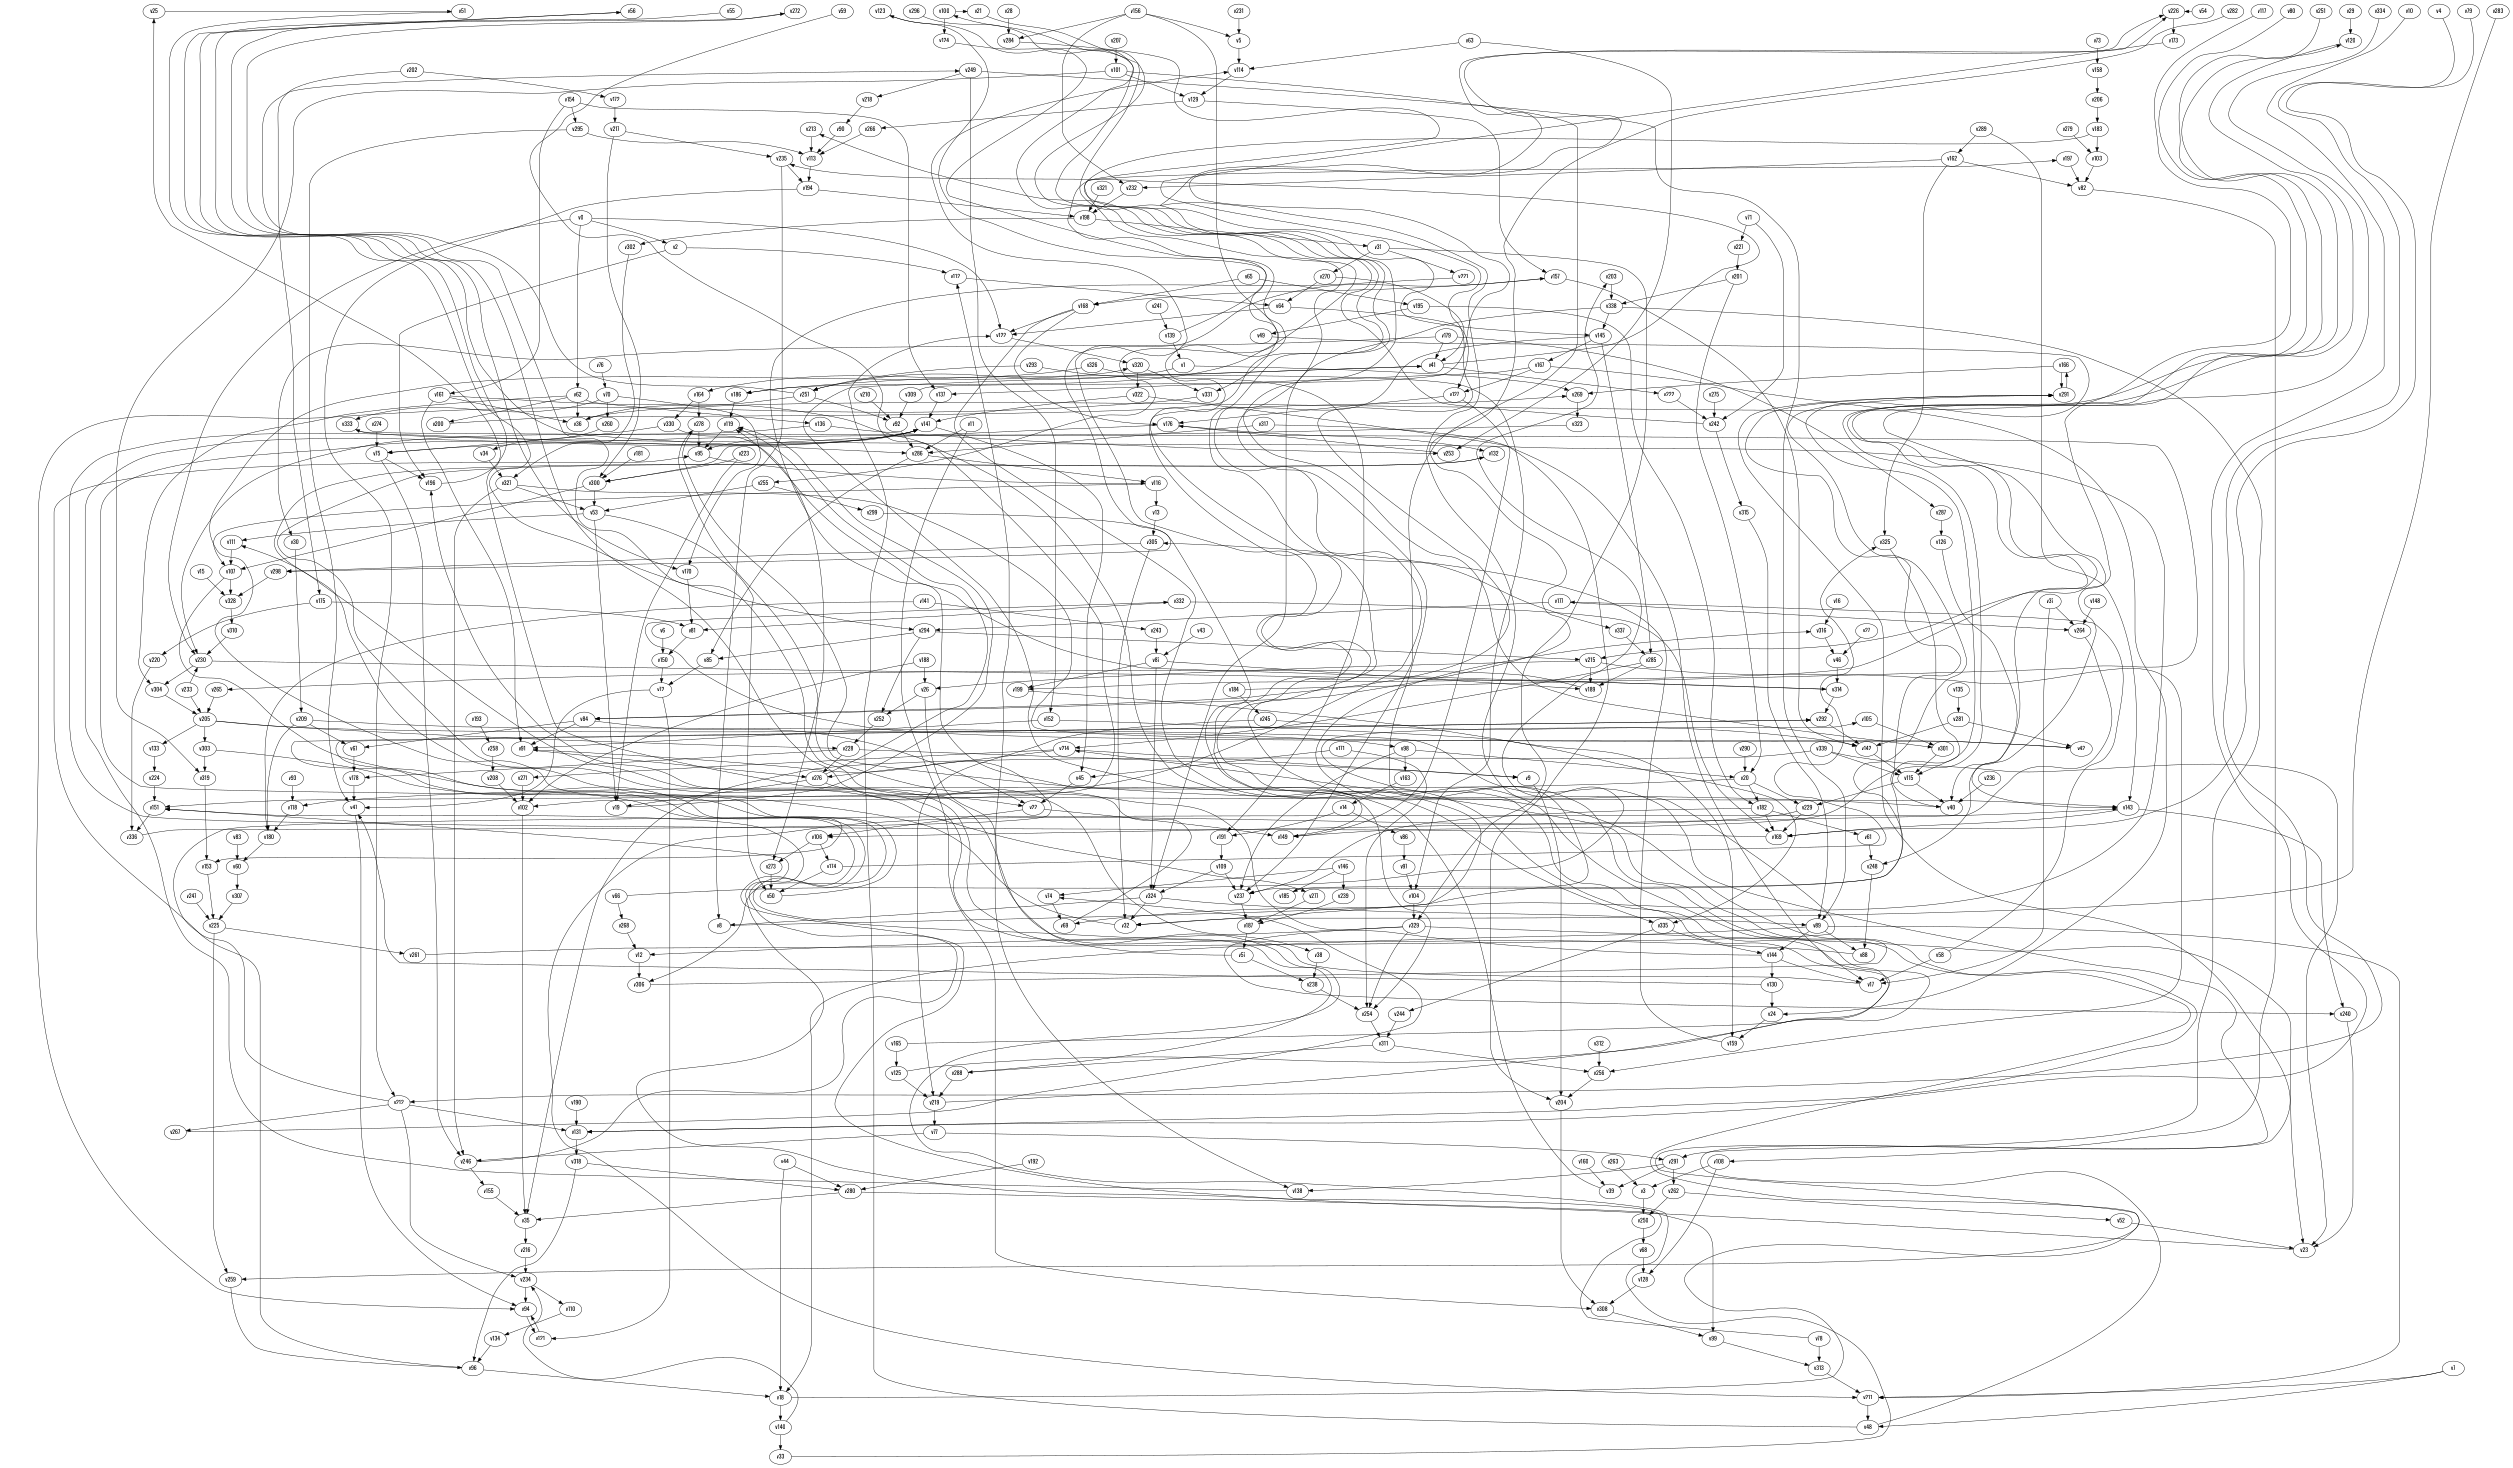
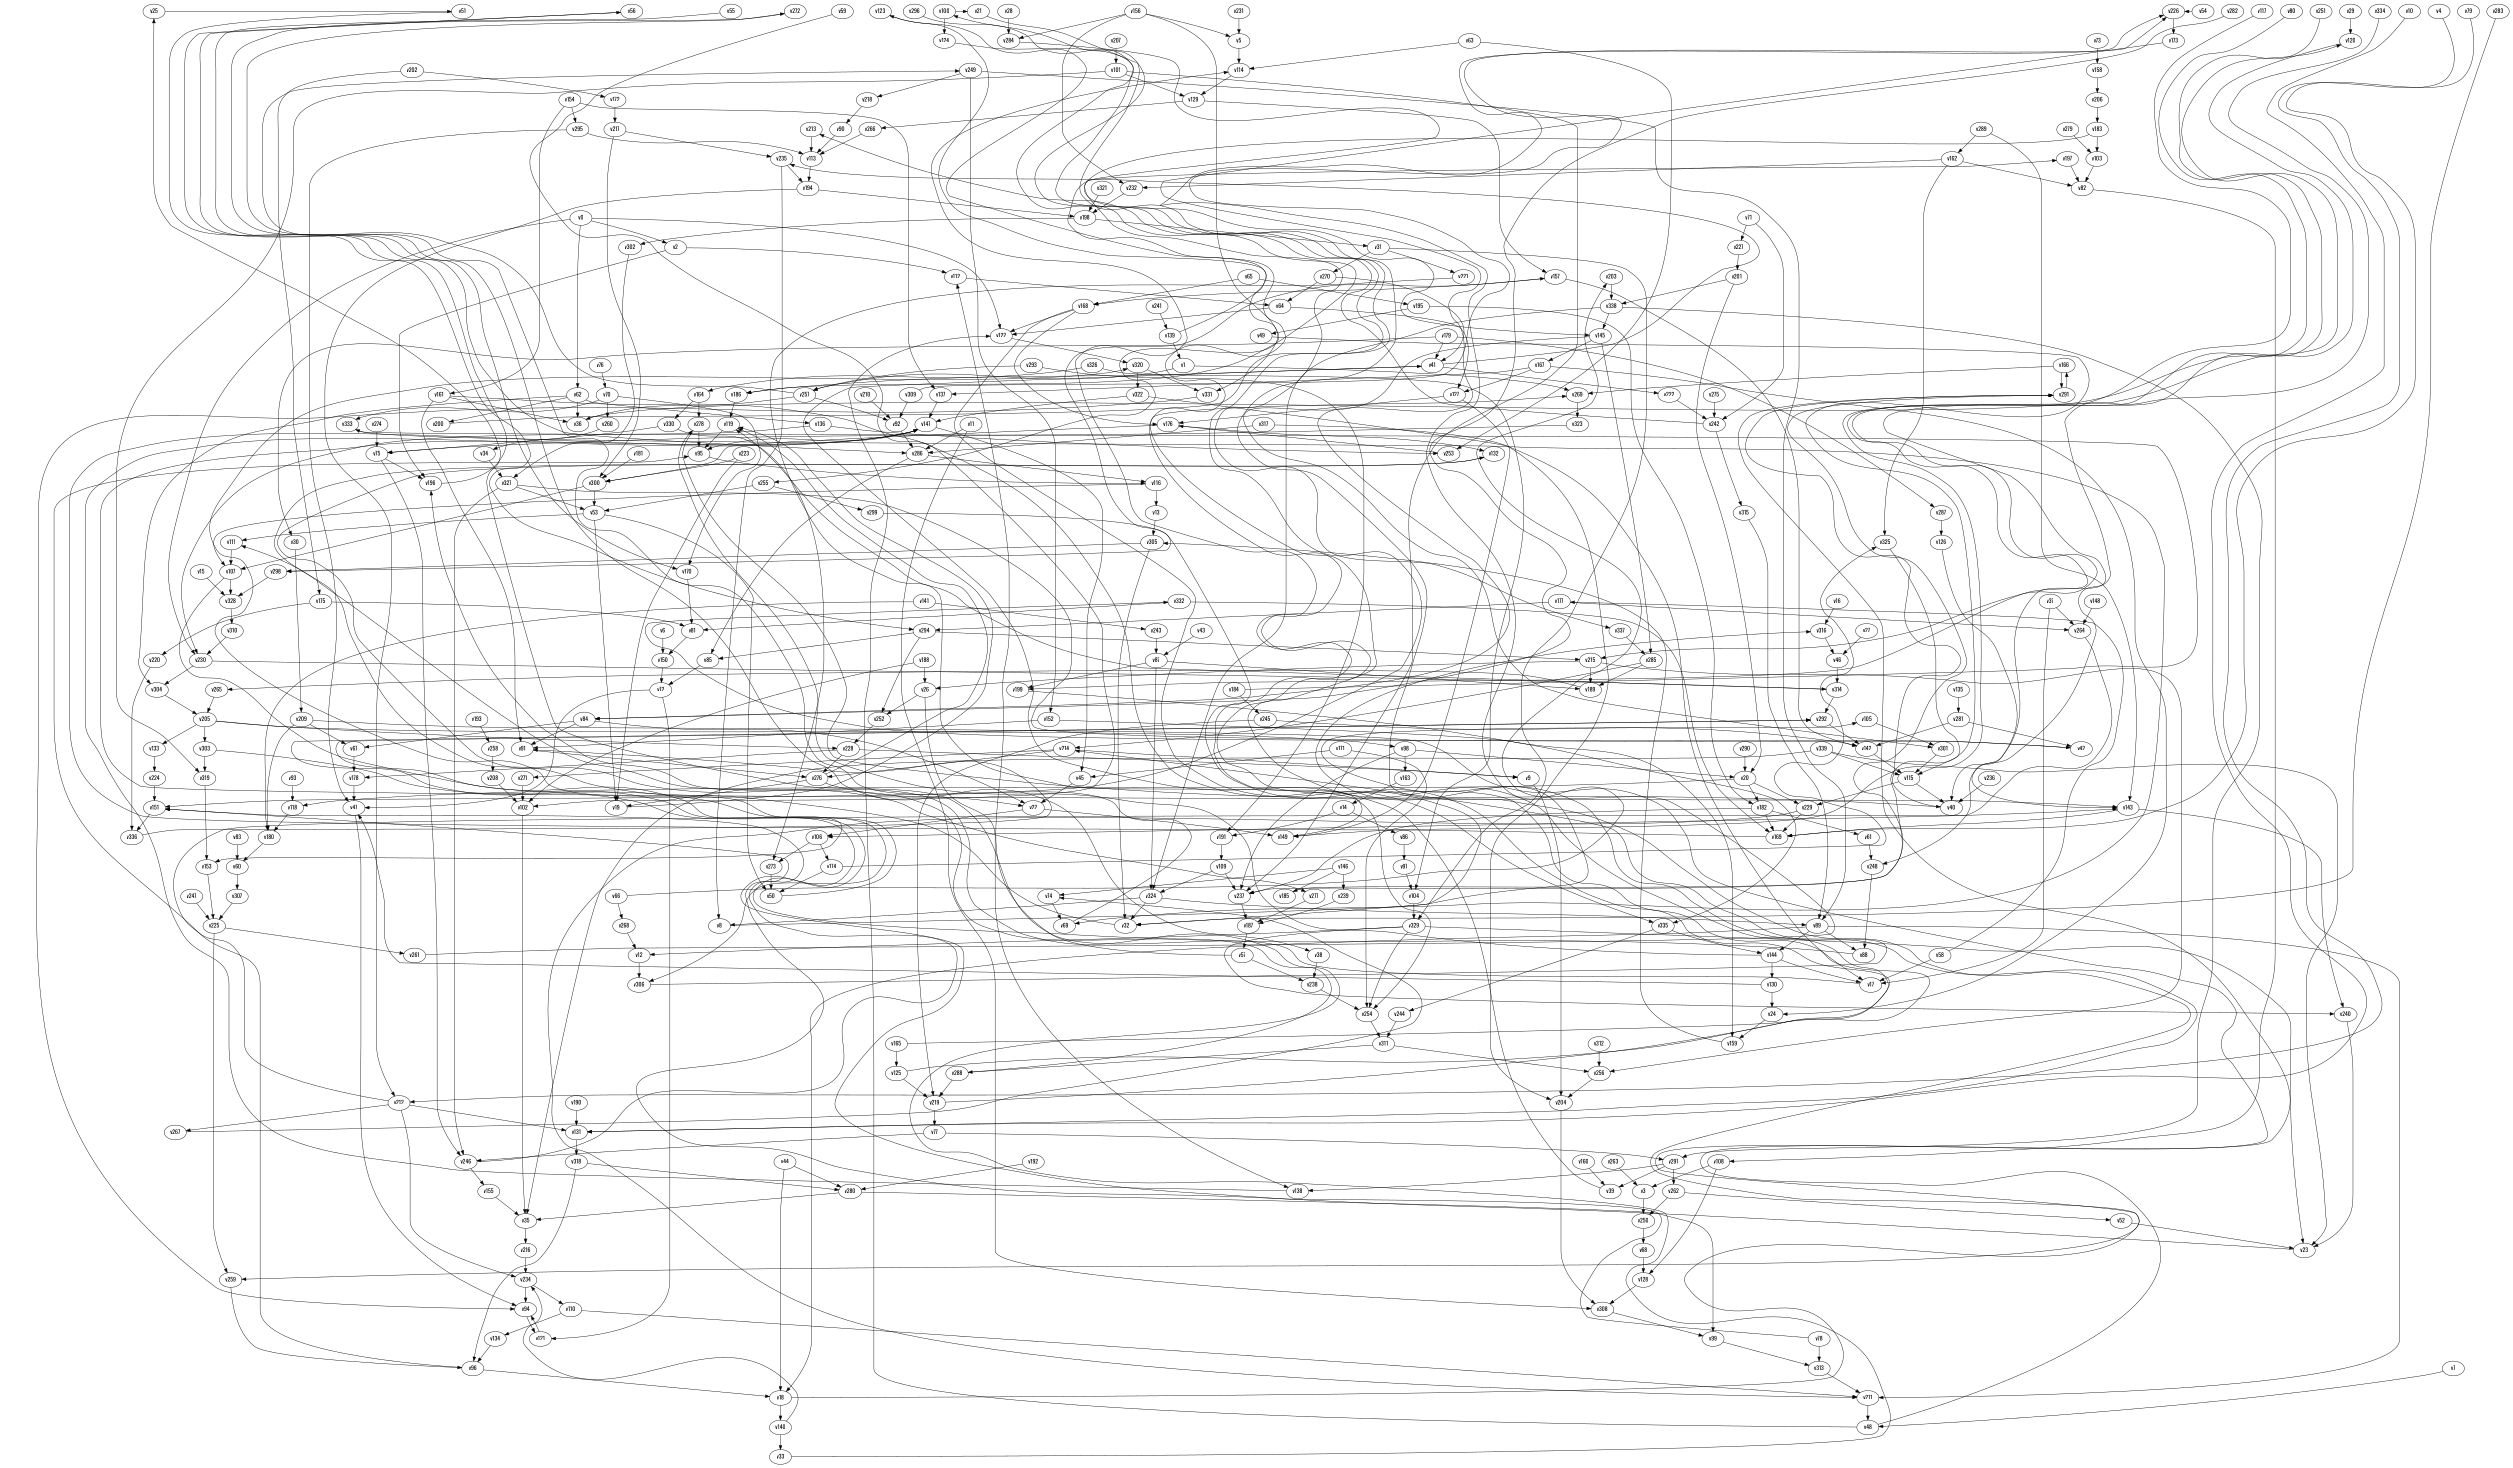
node "v233": removed
edge "v7" -> "v211": now "v110" -> "v211"
